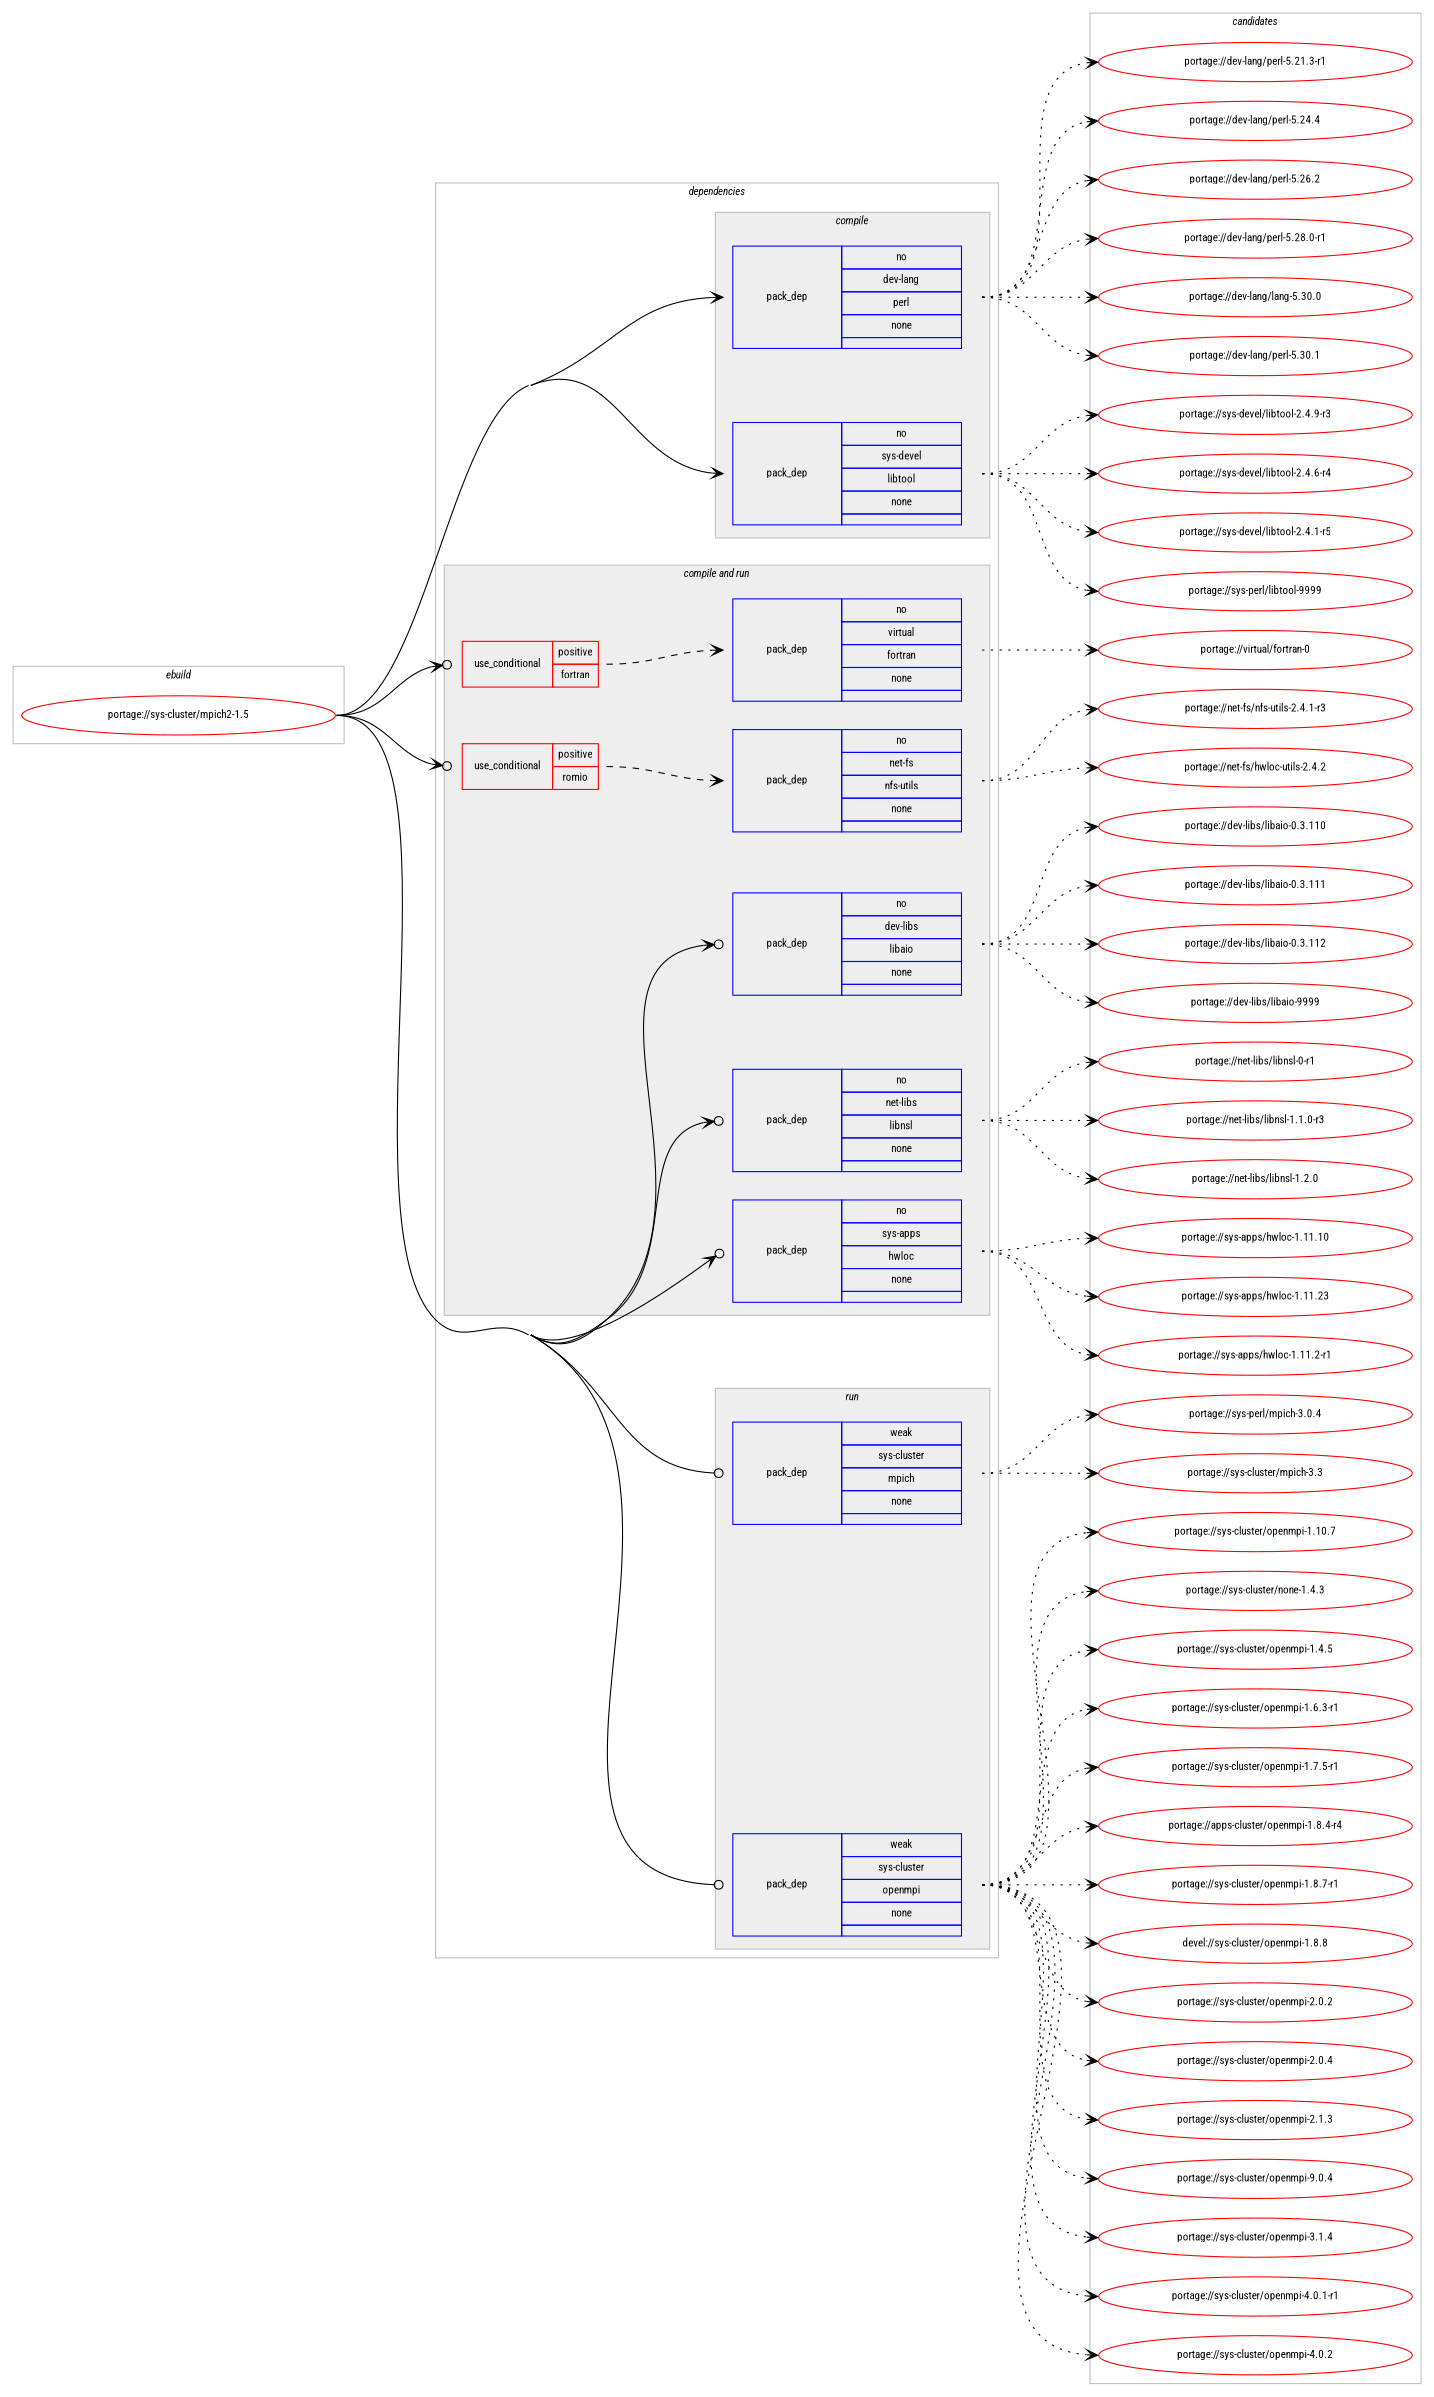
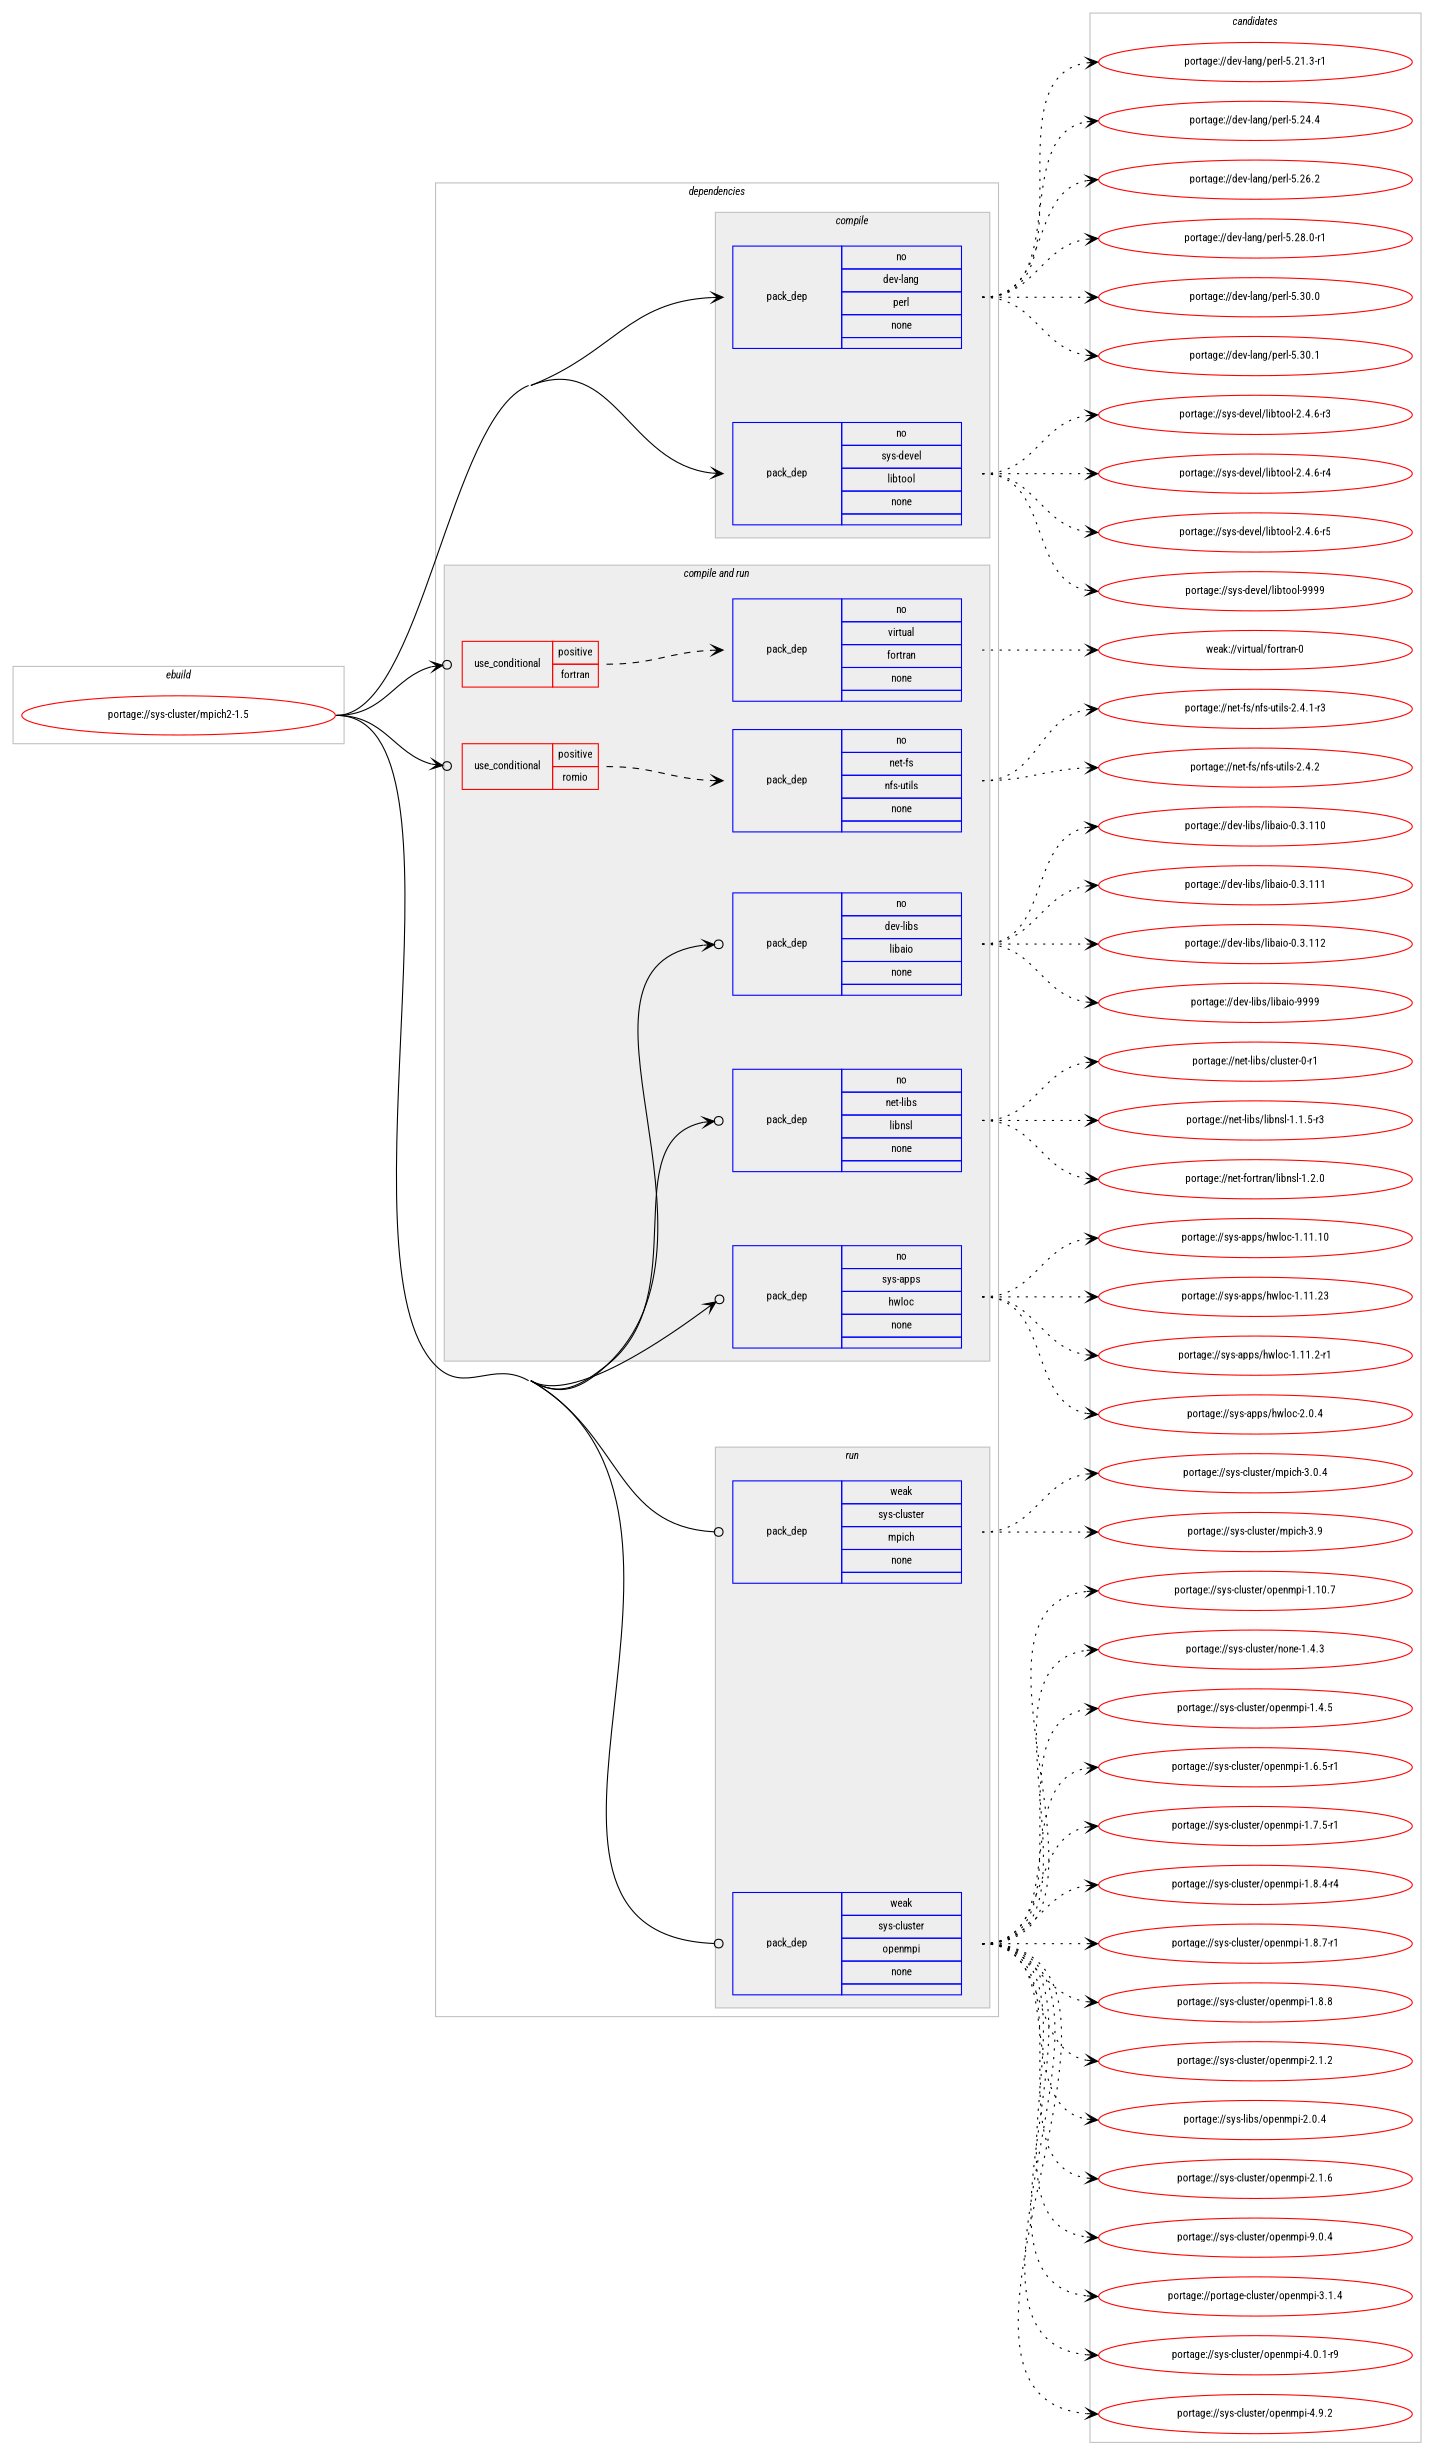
node "portage://dev-lang/lang-5.30.0": label "portage://dev-lang/lang-5.30.0" -> "portage://dev-lang/perl-5.30.0"
node "portage://sys-devel/libtool-2.4.9-r3": label "portage://sys-devel/libtool-2.4.9-r3" -> "portage://sys-devel/libtool-2.4.6-r3"
node "portage://sys-devel/libtool-2.4.1-r5": label "portage://sys-devel/libtool-2.4.1-r5" -> "portage://sys-devel/libtool-2.4.6-r5"
node "portage://sys-perl/libtool-9999": label "portage://sys-perl/libtool-9999" -> "portage://sys-devel/libtool-9999"
node "portage://virtual/fortran-0": label "portage://virtual/fortran-0" -> "weak://virtual/fortran-0"
node "portage://net-fs/hwloc-utils-2.4.2": label "portage://net-fs/hwloc-utils-2.4.2" -> "portage://net-fs/nfs-utils-2.4.2"
node "portage://net-libs/libnsl-0-r1": label "portage://net-libs/libnsl-0-r1" -> "portage://net-libs/cluster-0-r1"
node "portage://net-libs/libnsl-1.1.0-r3": label "portage://net-libs/libnsl-1.1.0-r3" -> "portage://net-libs/libnsl-1.1.5-r3"
node "portage://net-libs/libnsl-1.2.0": label "portage://net-libs/libnsl-1.2.0" -> "portage://net-fortran/libnsl-1.2.0"
node "portage://sys-apps/hwloc-2.0.4": added
node "portage://sys-perl/mpich-3.0.4": label "portage://sys-perl/mpich-3.0.4" -> "portage://sys-cluster/mpich-3.0.4"
node "portage://sys-cluster/mpich-3.3": label "portage://sys-cluster/mpich-3.3" -> "portage://sys-cluster/mpich-3.9"
node "portage://sys-cluster/openmpi-1.6.3-r1": label "portage://sys-cluster/openmpi-1.6.3-r1" -> "portage://sys-cluster/openmpi-1.6.5-r1"
node "portage://apps-cluster/openmpi-1.8.4-r4": label "portage://apps-cluster/openmpi-1.8.4-r4" -> "portage://sys-cluster/openmpi-1.8.4-r4"
node "devel://sys-cluster/openmpi-1.8.8": label "devel://sys-cluster/openmpi-1.8.8" -> "portage://sys-cluster/openmpi-1.8.8"
node "portage://sys-cluster/openmpi-2.0.2": label "portage://sys-cluster/openmpi-2.0.2" -> "portage://sys-cluster/openmpi-2.1.2"
node "portage://sys-cluster/openmpi-2.0.4": label "portage://sys-cluster/openmpi-2.0.4" -> "portage://sys-libs/openmpi-2.0.4"
node "portage://sys-cluster/openmpi-2.1.3": label "portage://sys-cluster/openmpi-2.1.3" -> "portage://sys-cluster/openmpi-2.1.6"
node "portage://sys-cluster/openmpi-3.1.4": label "portage://sys-cluster/openmpi-3.1.4" -> "portage://portage-cluster/openmpi-3.1.4"
node "portage://sys-cluster/openmpi-4.0.1-r1": label "portage://sys-cluster/openmpi-4.0.1-r1" -> "portage://sys-cluster/openmpi-4.0.1-r9"
node "portage://sys-cluster/openmpi-4.0.2": label "portage://sys-cluster/openmpi-4.0.2" -> "portage://sys-cluster/openmpi-4.9.2"
